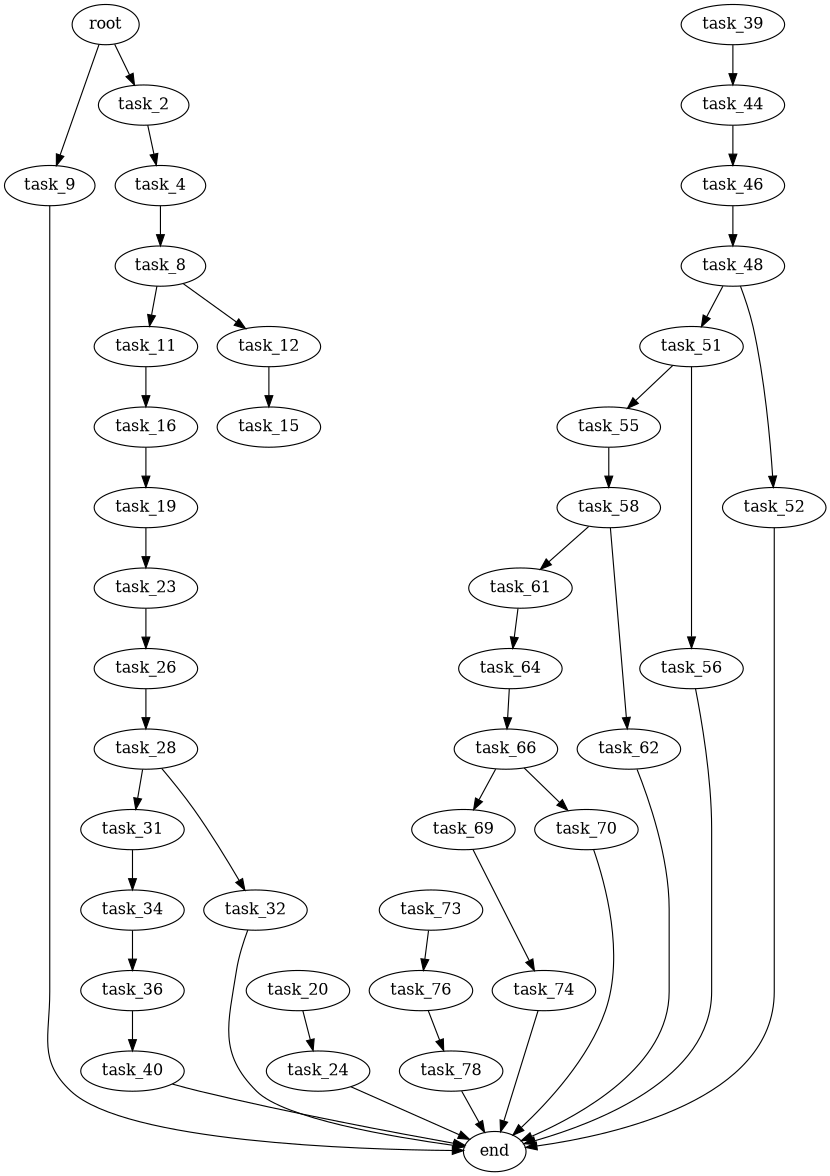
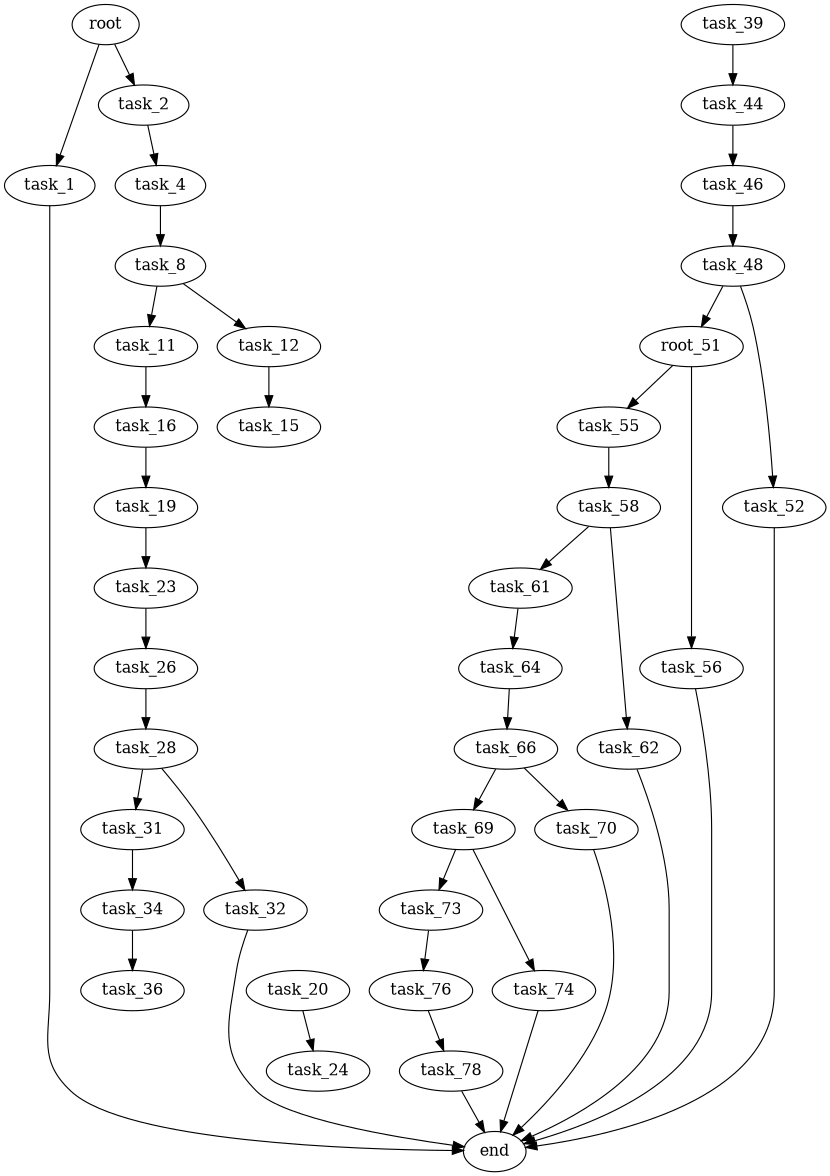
node "task_9": label "task_9" -> "task_1"
node "task_51": label "task_51" -> "root_51"
edge "task_69" -> "task_73": added
node "task_40": removed
edge "task_24" -> "end": removed
